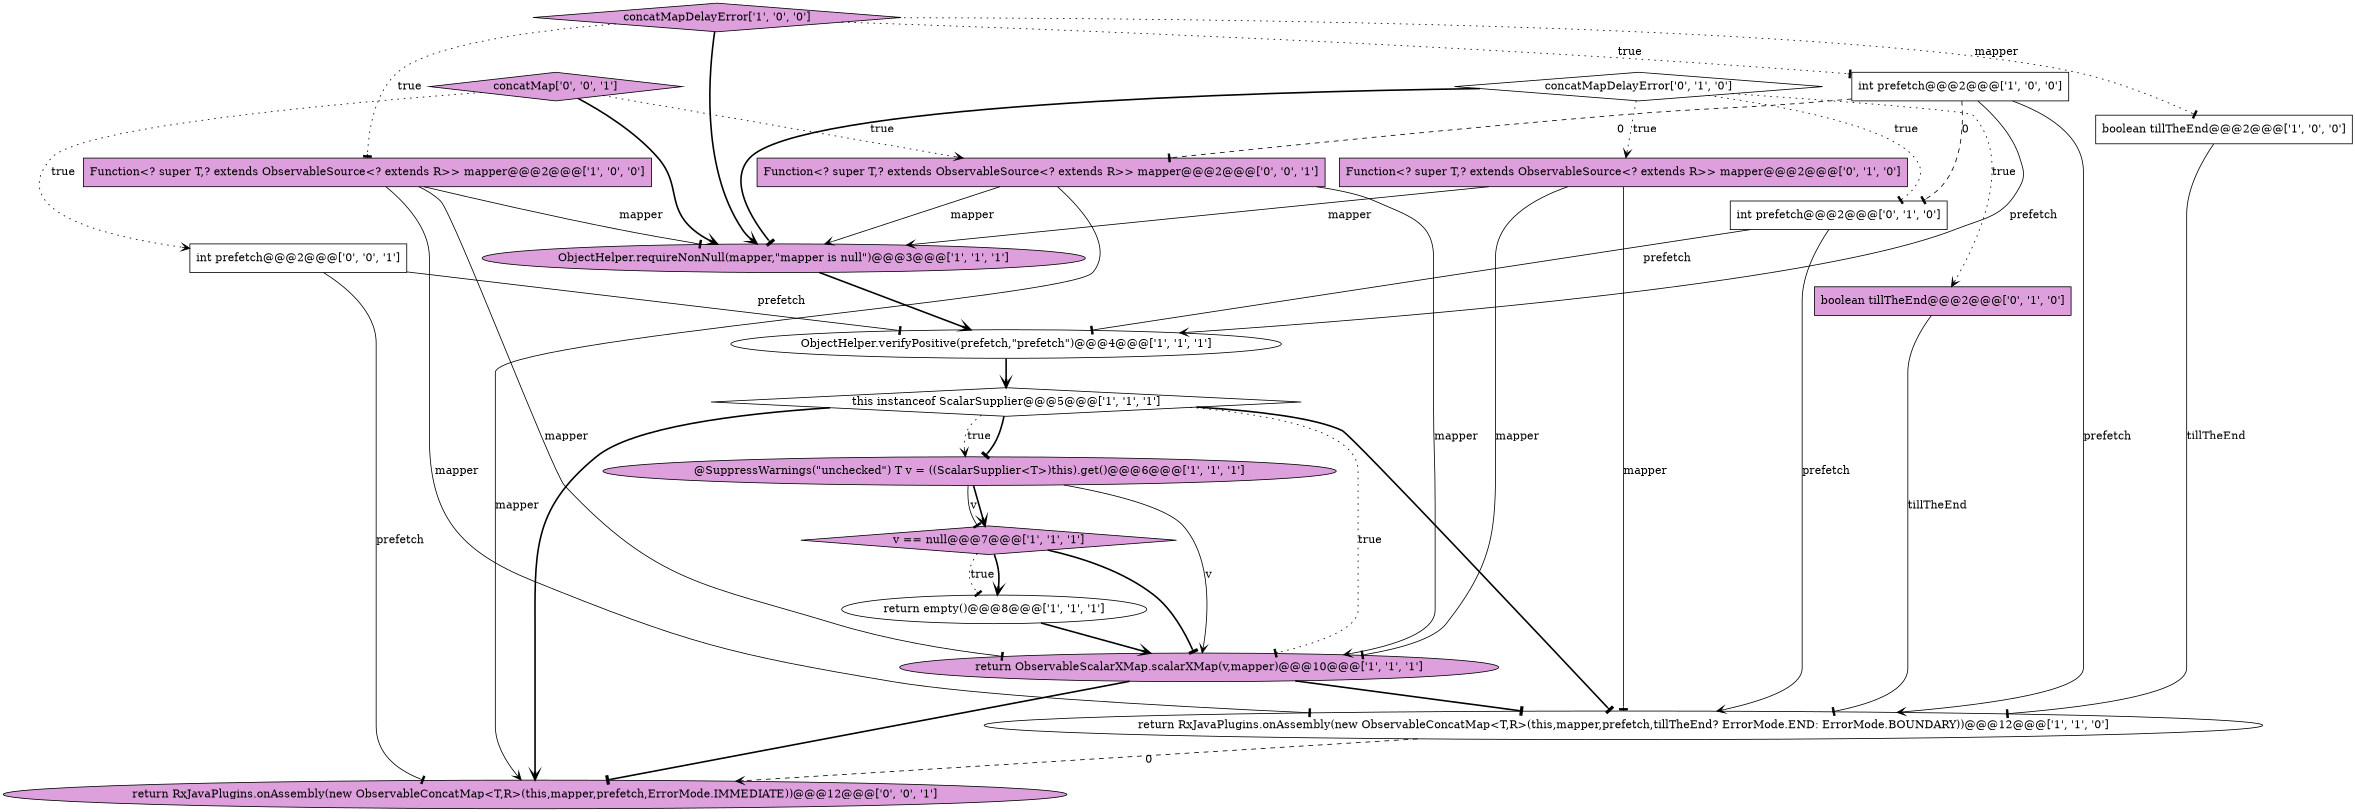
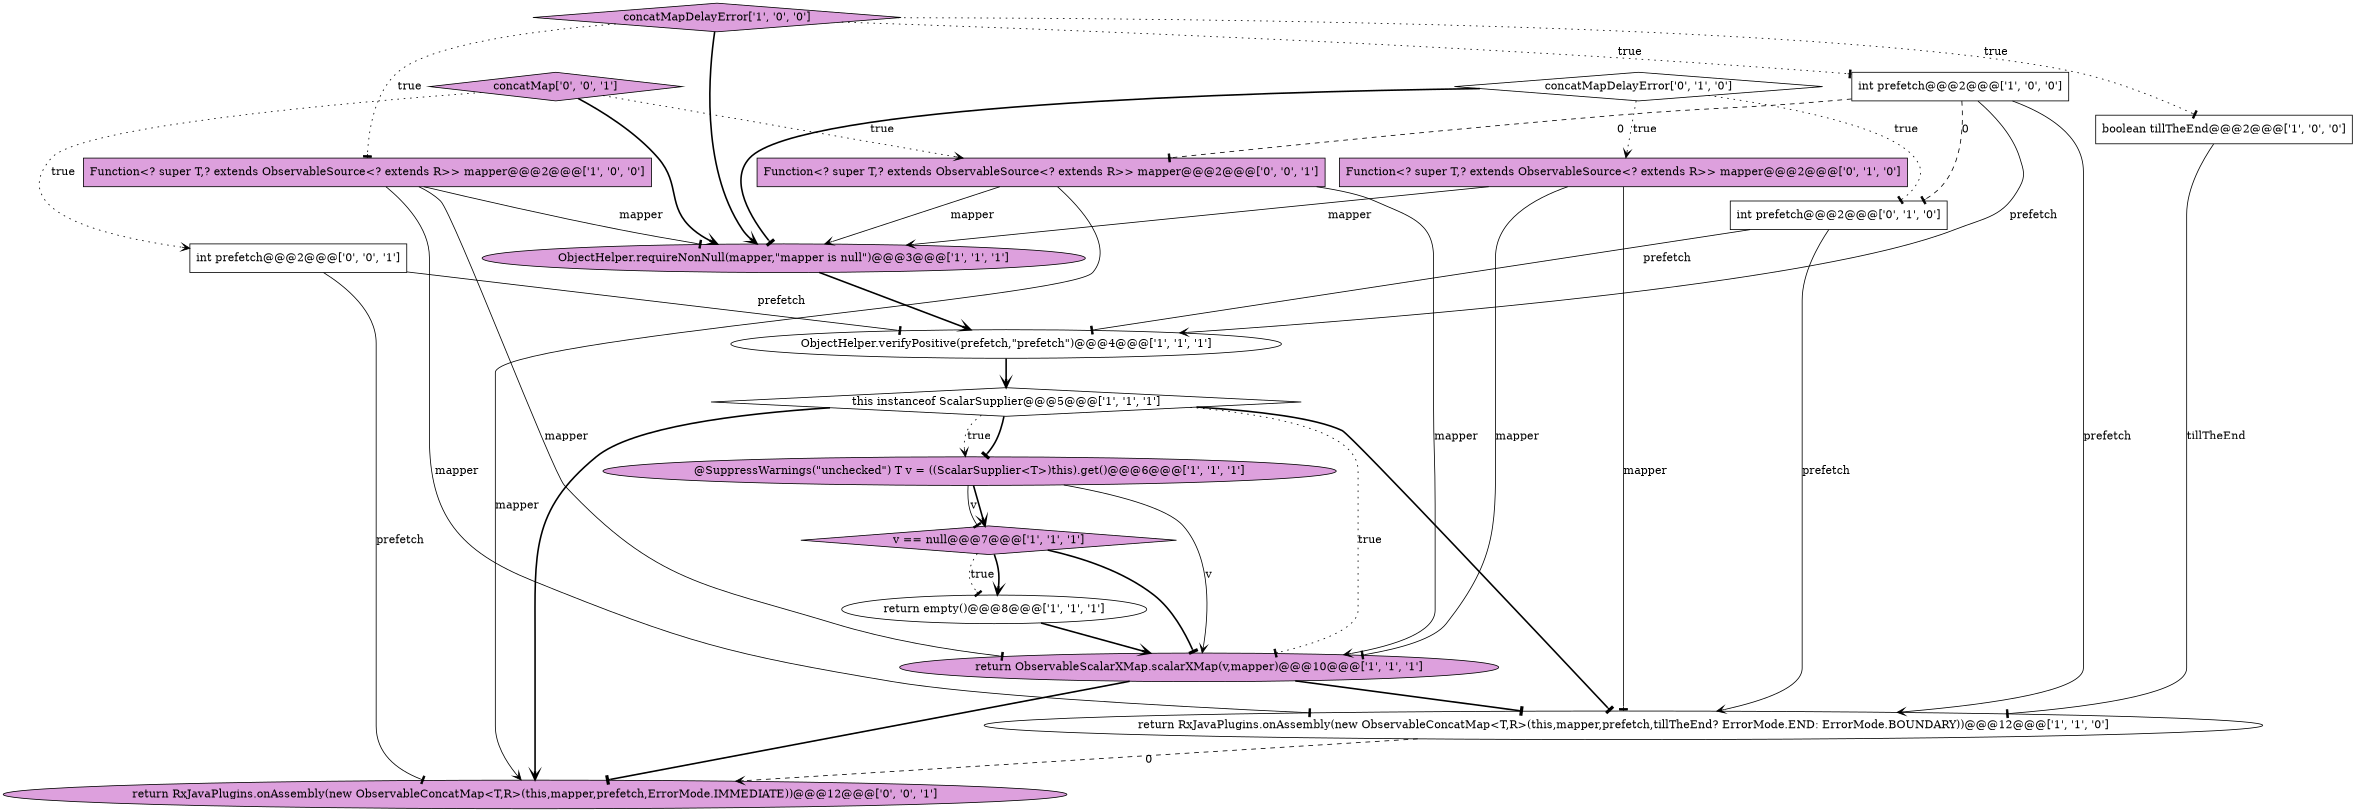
edge "concatMapDelayError['1', '0', '0']" -> "boolean tillTheEnd@@@2@@@['1', '0', '0']": label "mapper" -> "true"
node "boolean tillTheEnd@@@2@@@['0', '1', '0']": removed
